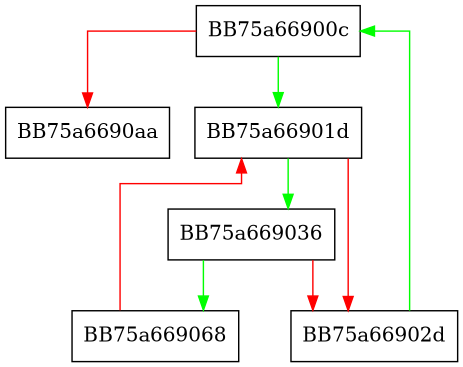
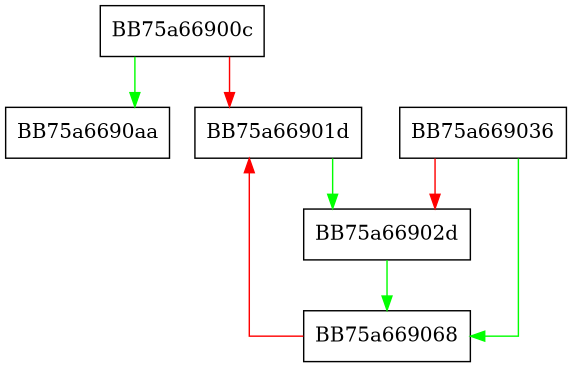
edge "BB75a66900c" -> "BB75a6690aa": color red -> green
edge "BB75a66900c" -> "BB75a66901d": color green -> red
edge "BB75a66902d" -> "BB75a66900c": now "BB75a66902d" -> "BB75a669068"
edge "BB75a66901d" -> "BB75a669036": removed
edge "BB75a66901d" -> "BB75a66902d": color red -> green
